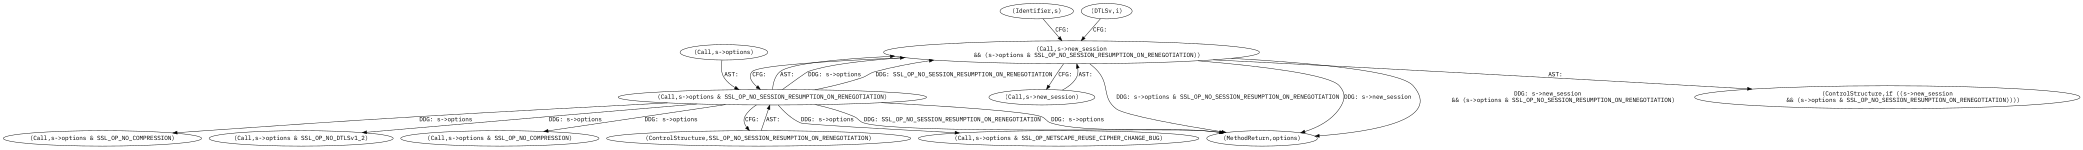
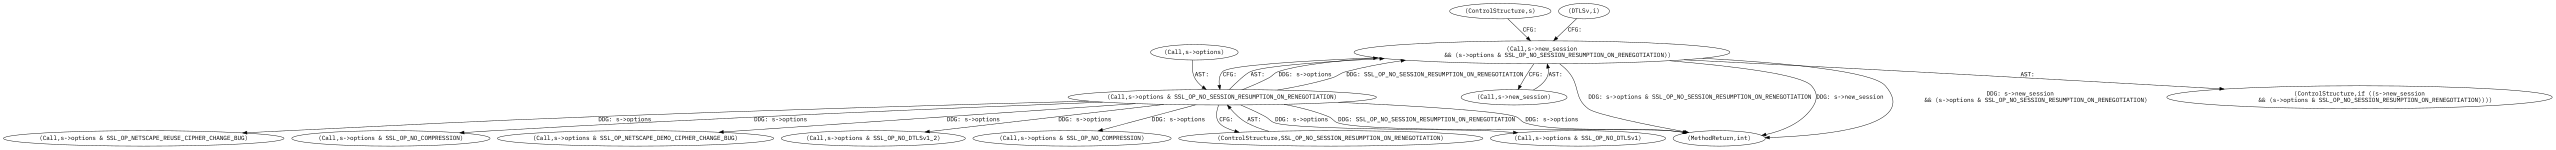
node "(Identifier,s)": label "(Identifier,s)" -> "(ControlStructure,s)"
node "(Call,s->options & SSL_OP_NETSCAPE_DEMO_CIPHER_CHANGE_BUG)": added
node "(MethodReturn,options)": label "(MethodReturn,options)" -> "(MethodReturn,int)"
node "(Call,s->options & SSL_OP_NO_DTLSv1)": added
